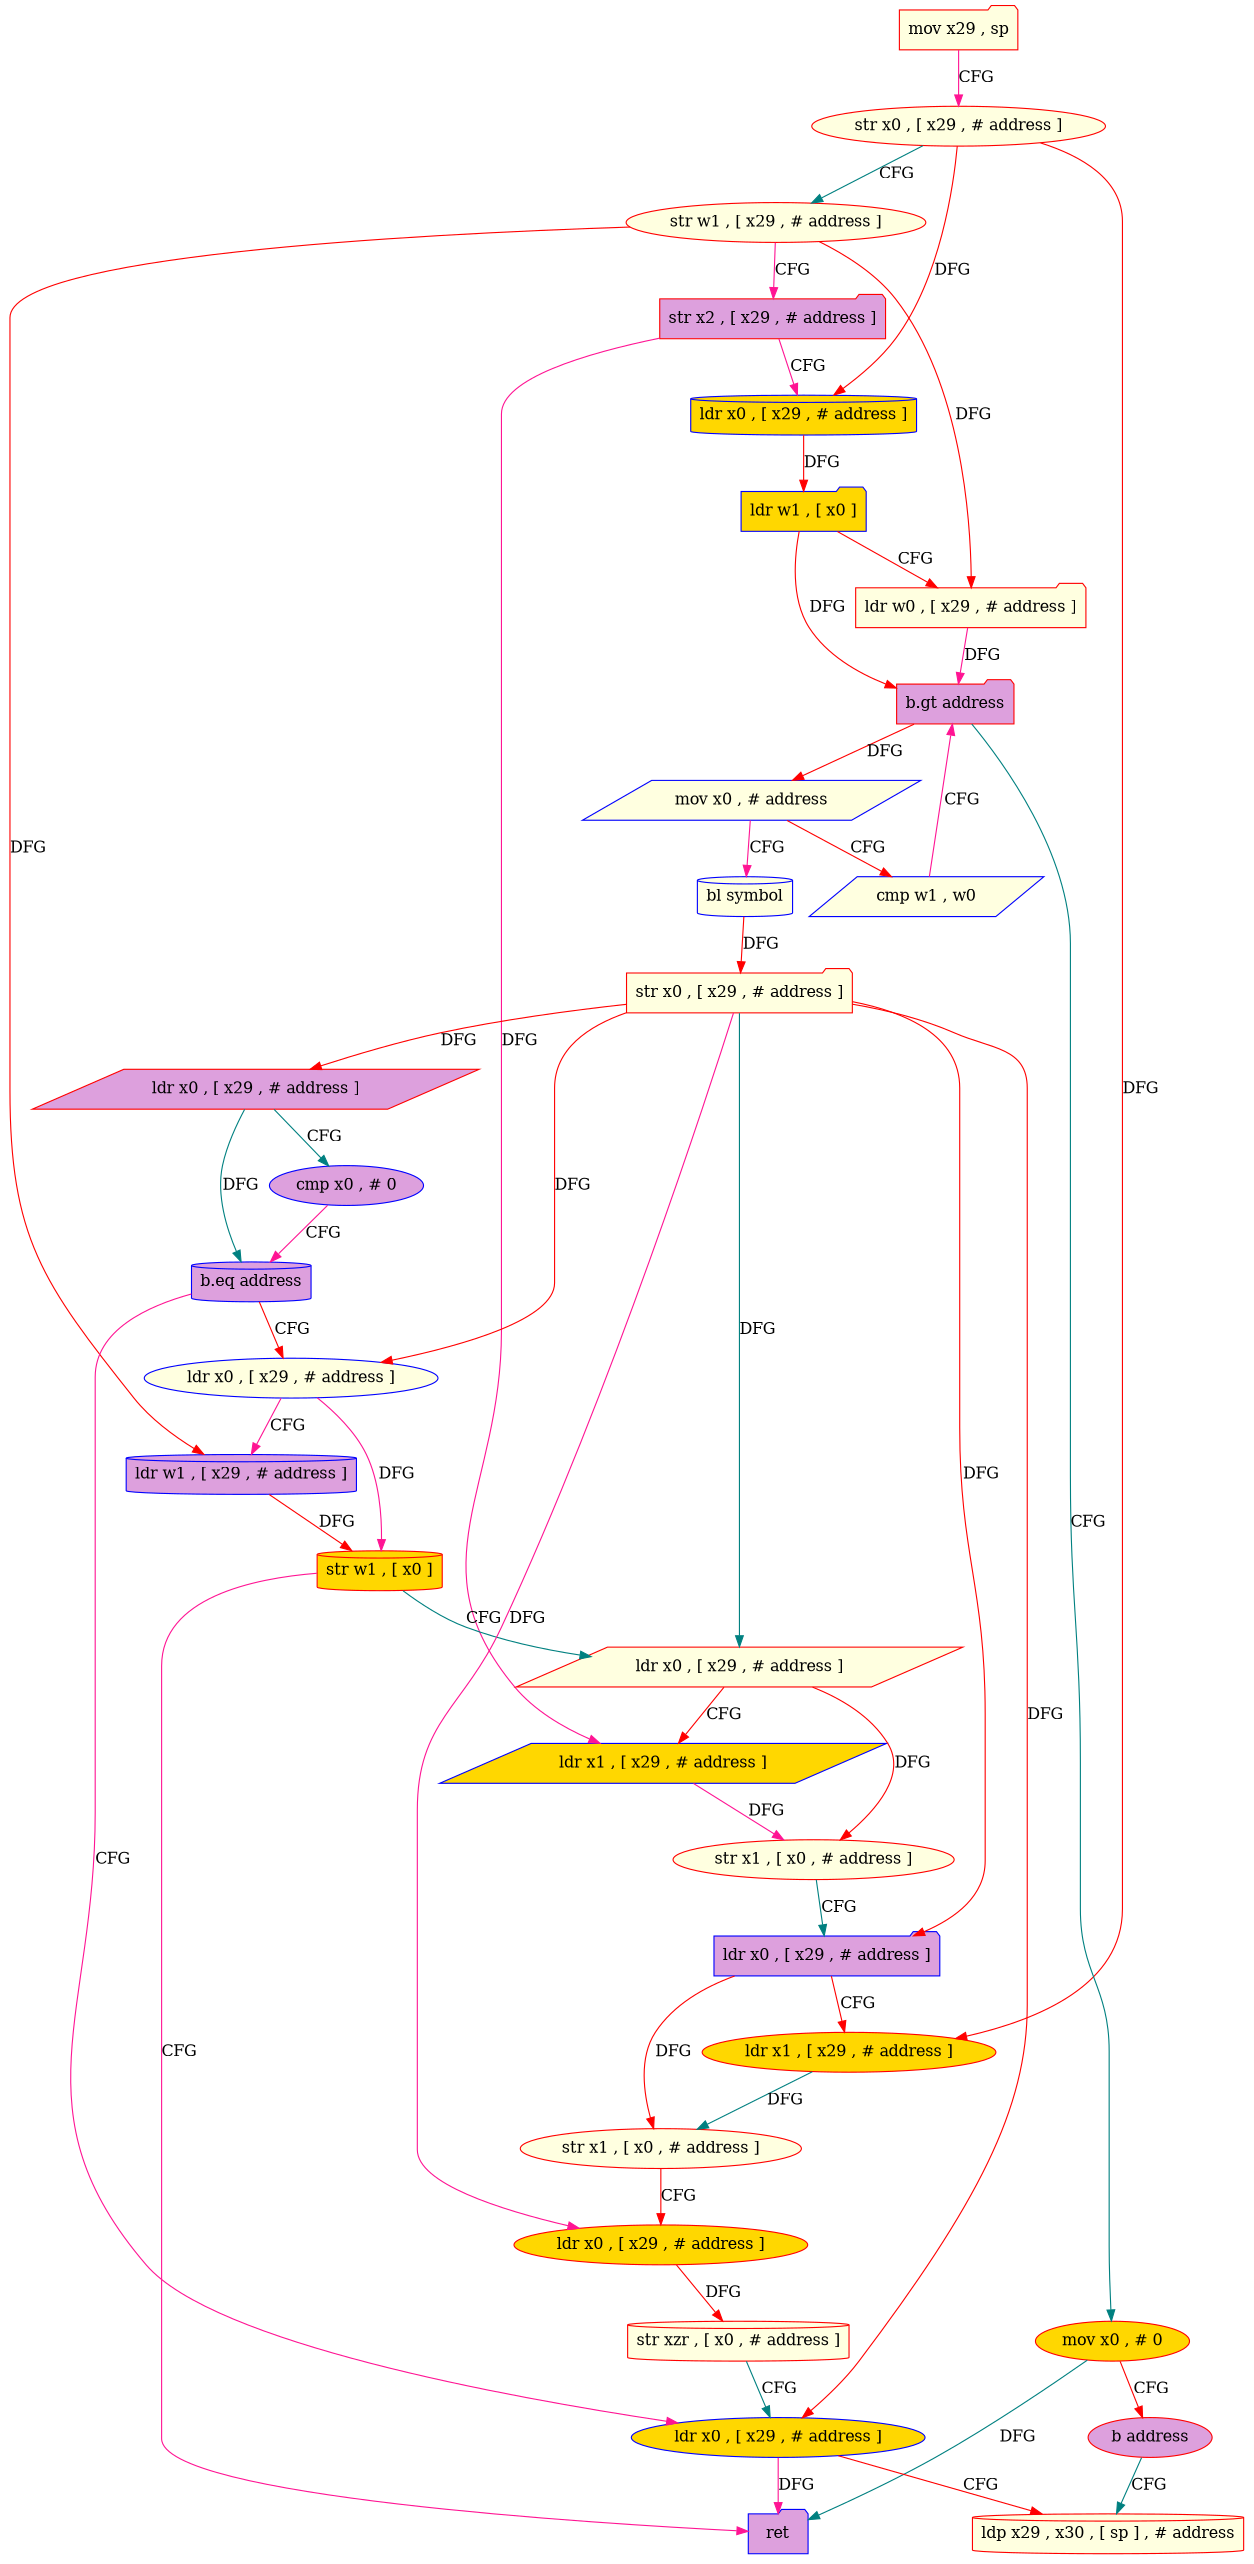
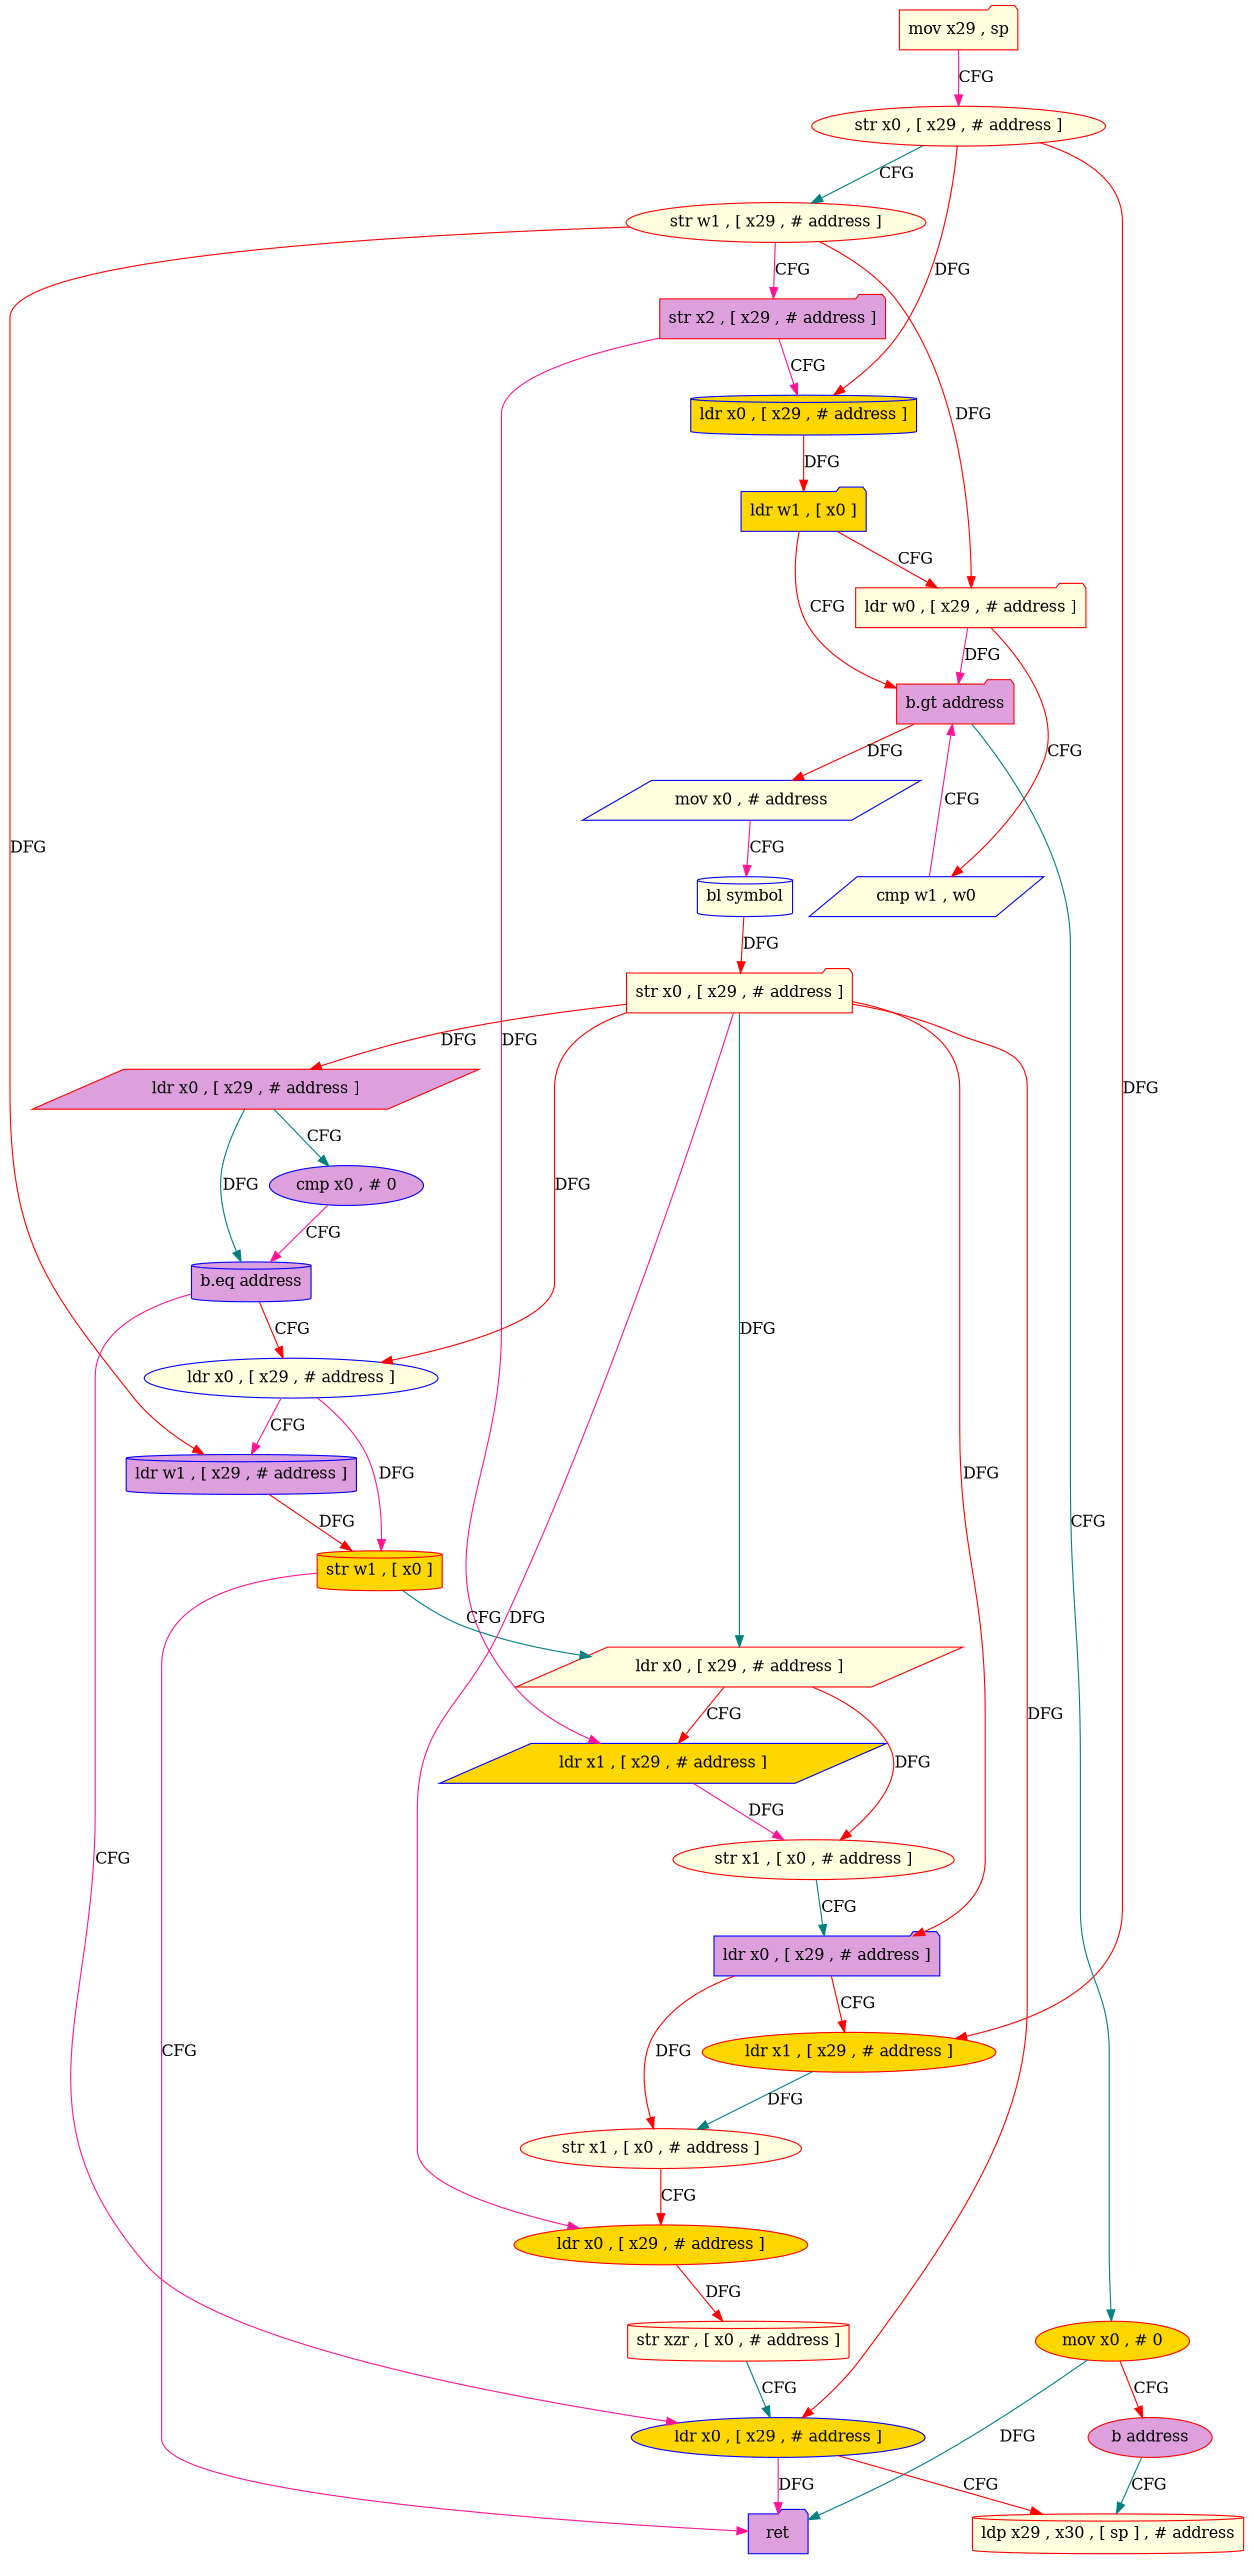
edge "ldr w1 , [ x0 ]" -> "b.gt address": label "DFG" -> "CFG"
edge "mov x0 , # address" -> "cmp w1 , w0": now "ldr w0 , [ x29 , # address ]" -> "cmp w1 , w0"
